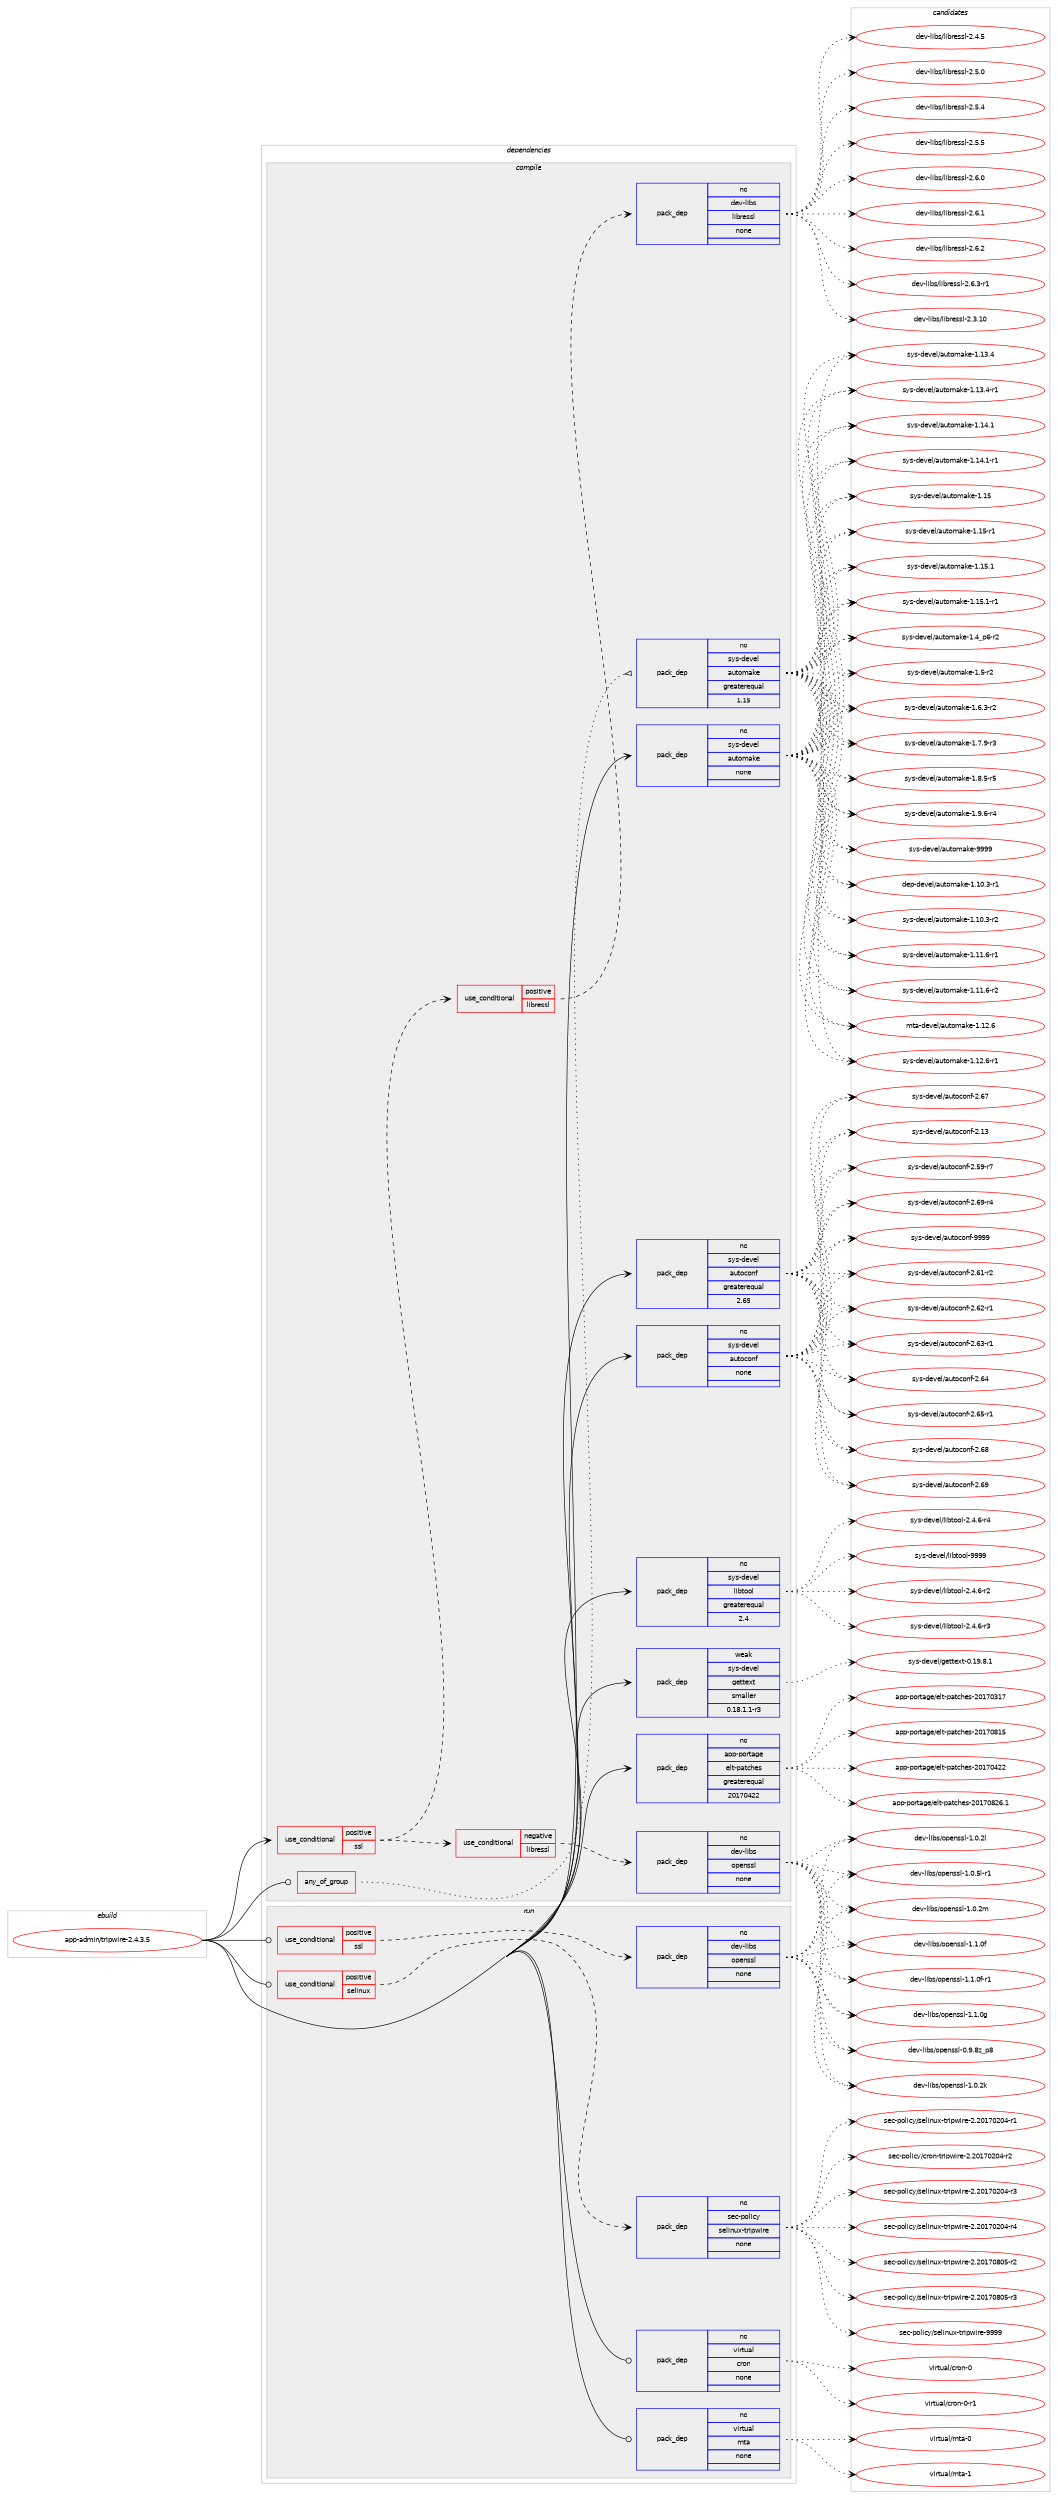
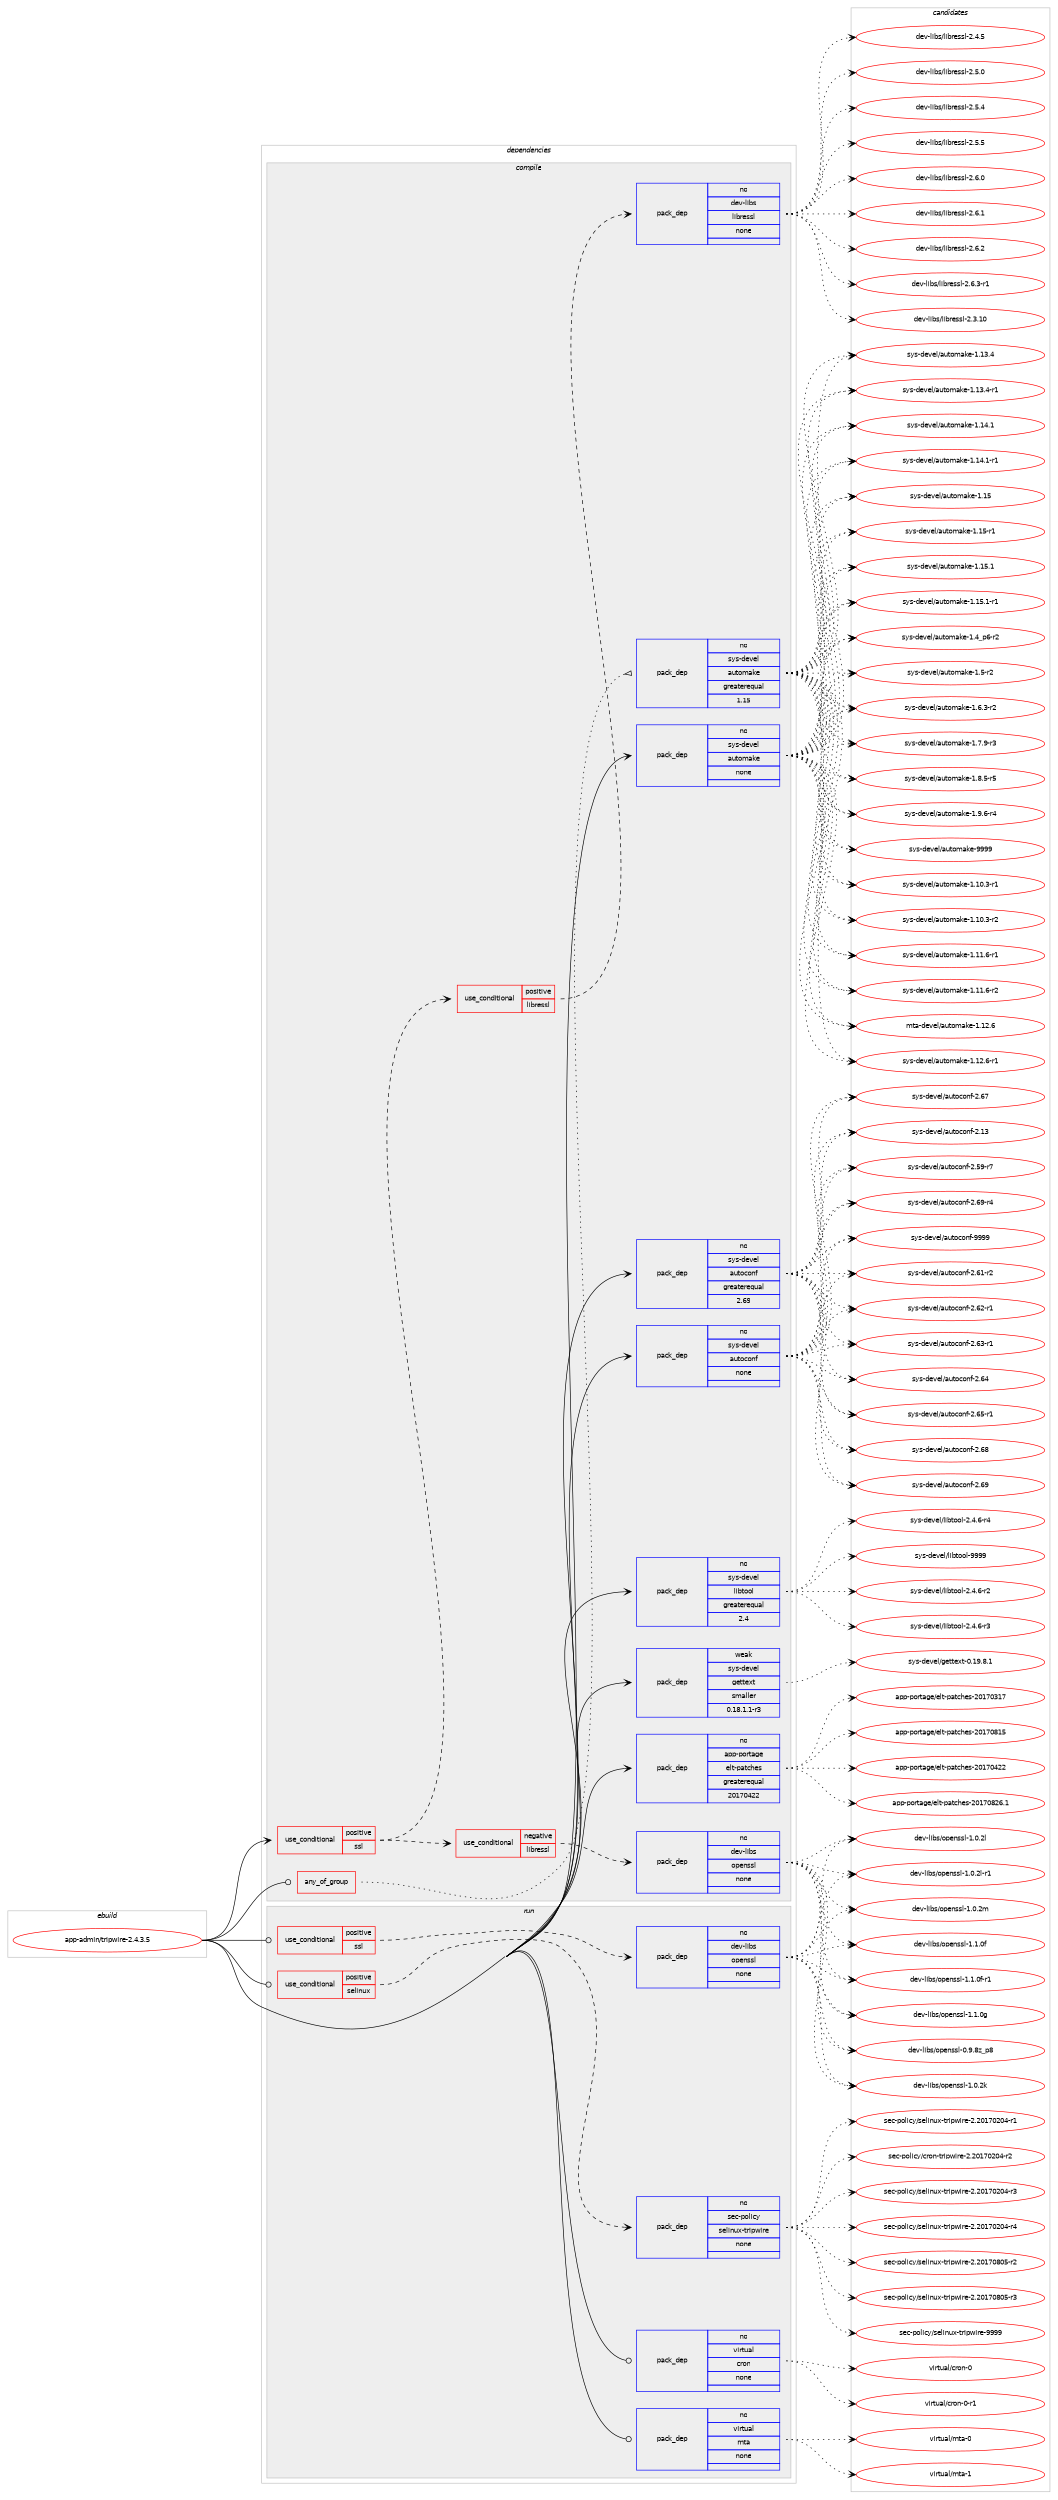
node "dep-devel/automake-1.10.3-r1": label "dep-devel/automake-1.10.3-r1" -> "sys-devel/automake-1.10.3-r1"
node "dev-libs/openssl-1.0.5l-r1": label "dev-libs/openssl-1.0.5l-r1" -> "dev-libs/openssl-1.0.2l-r1"
